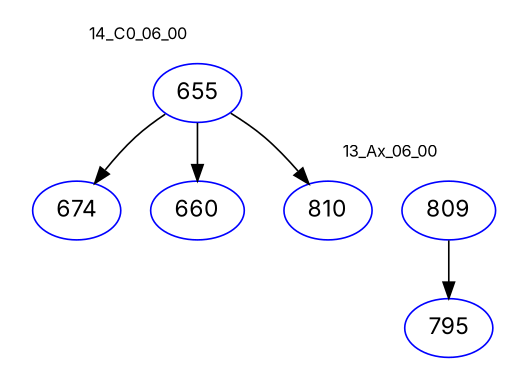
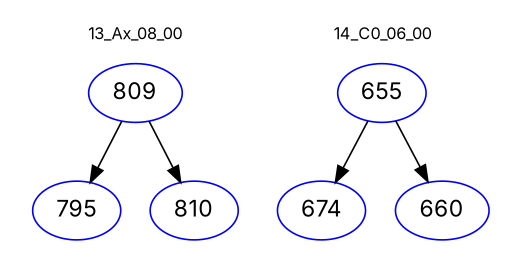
edge "655" -> "810": now "809" -> "810"
cluster "13_Ax_06_00": label "13_Ax_06_00" -> "13_Ax_08_00"
